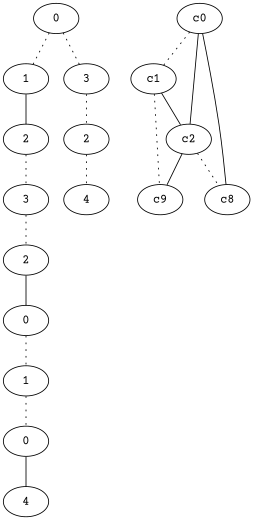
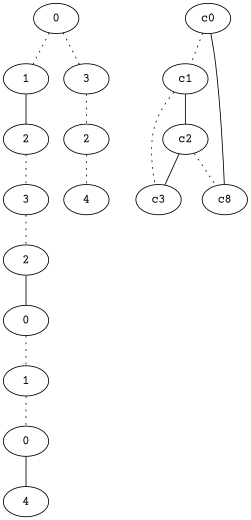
edge "c0" -- "c2": removed
node "c9": label "c9" -> "c3"
